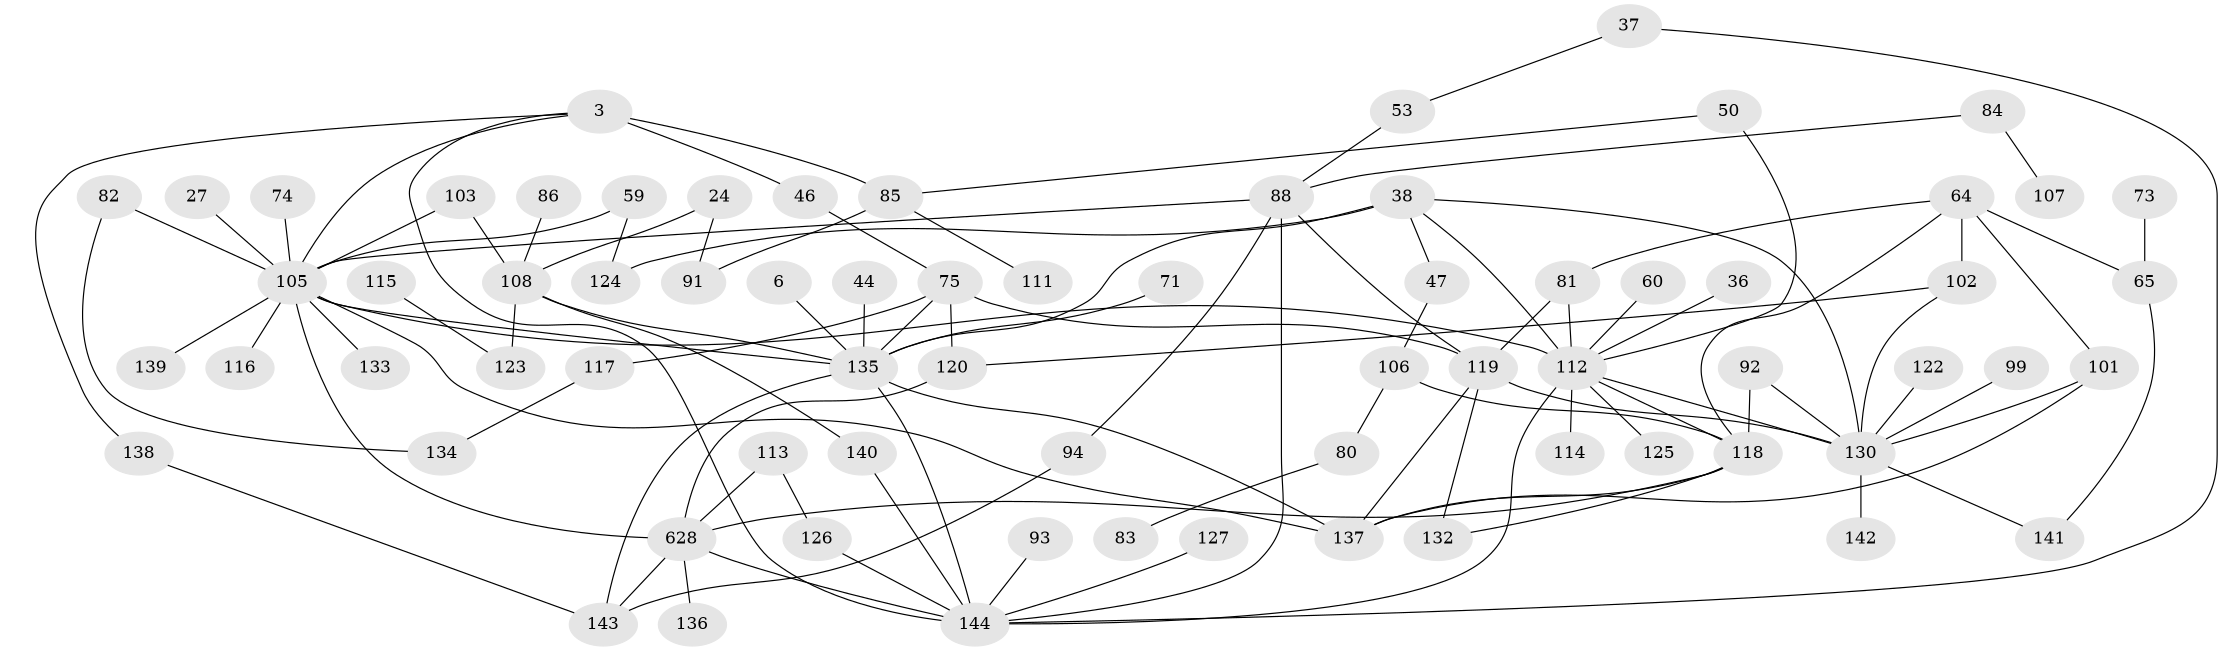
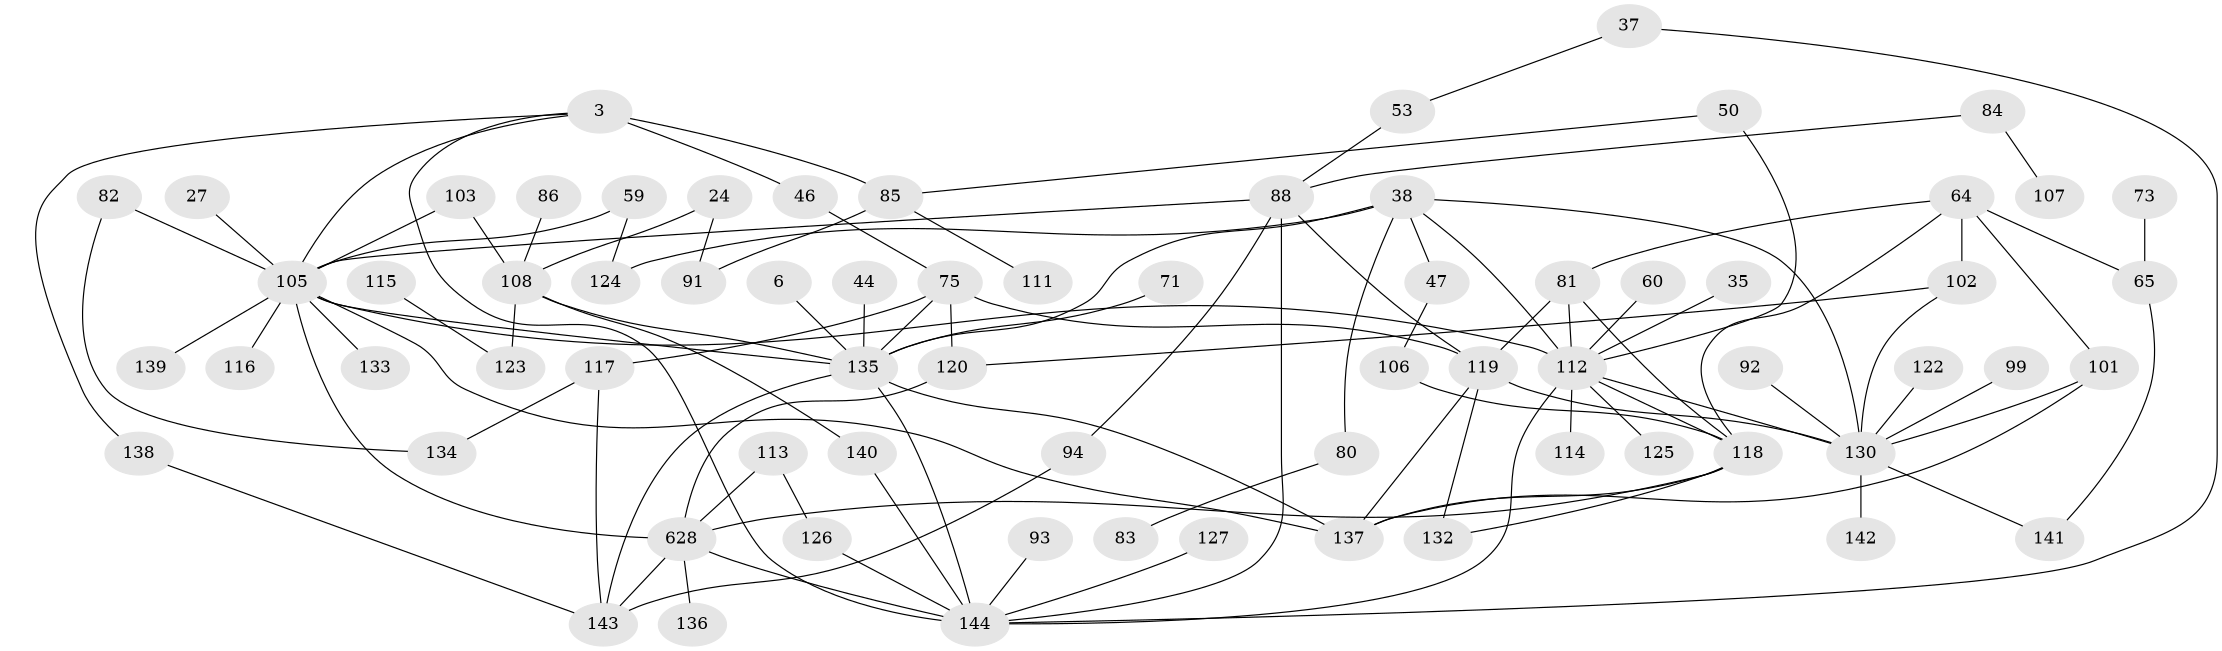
node "74": removed
node "36": label "36" -> "35"
edge "106" -- "80": now "38" -- "80"
edge "92" -- "118": now "81" -- "118"
edge "117" -- "143": added
